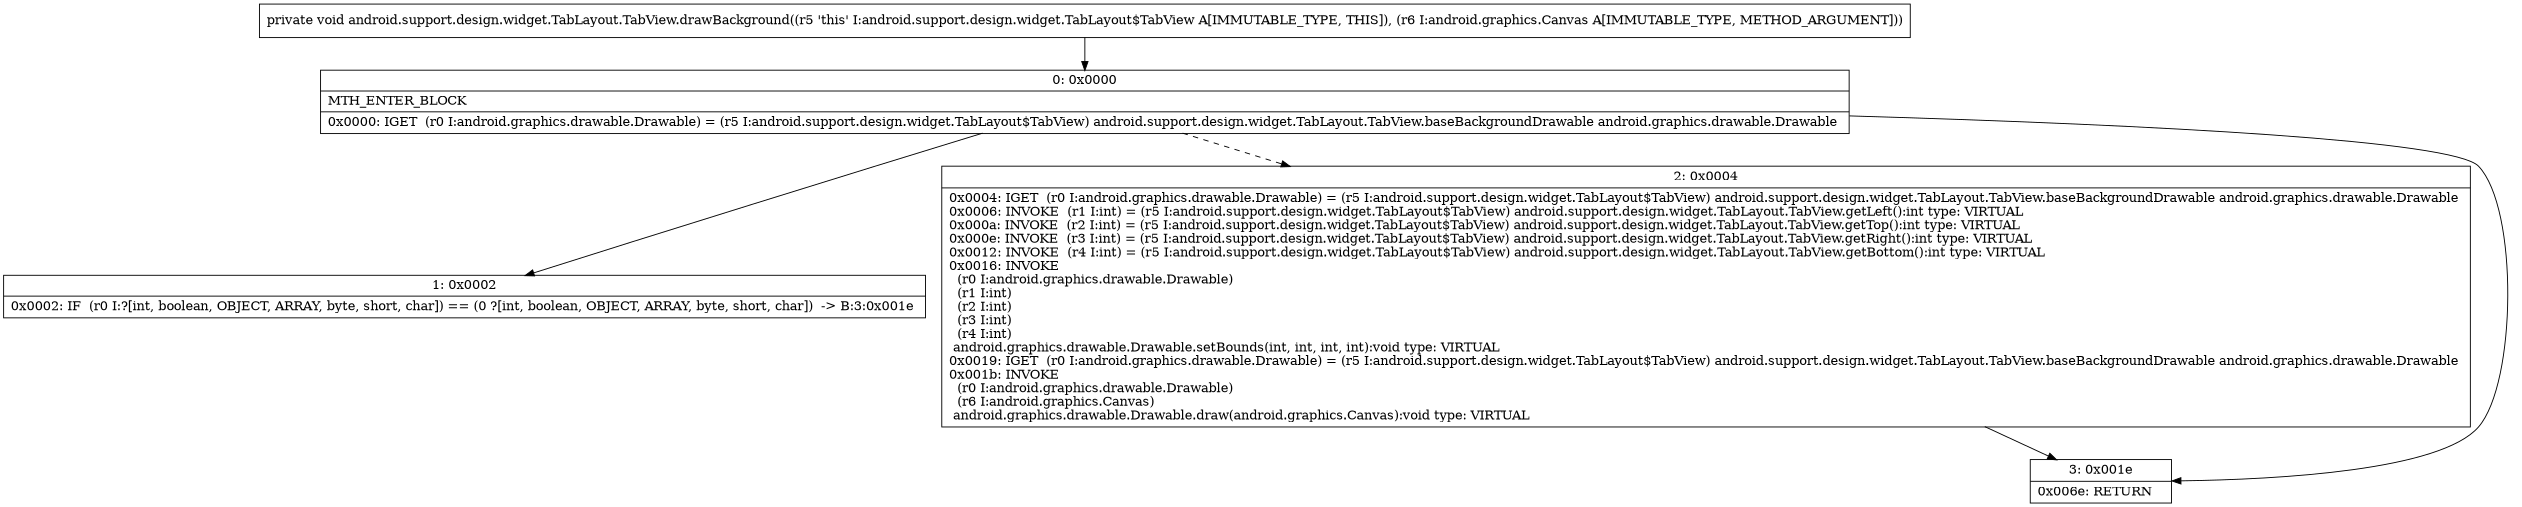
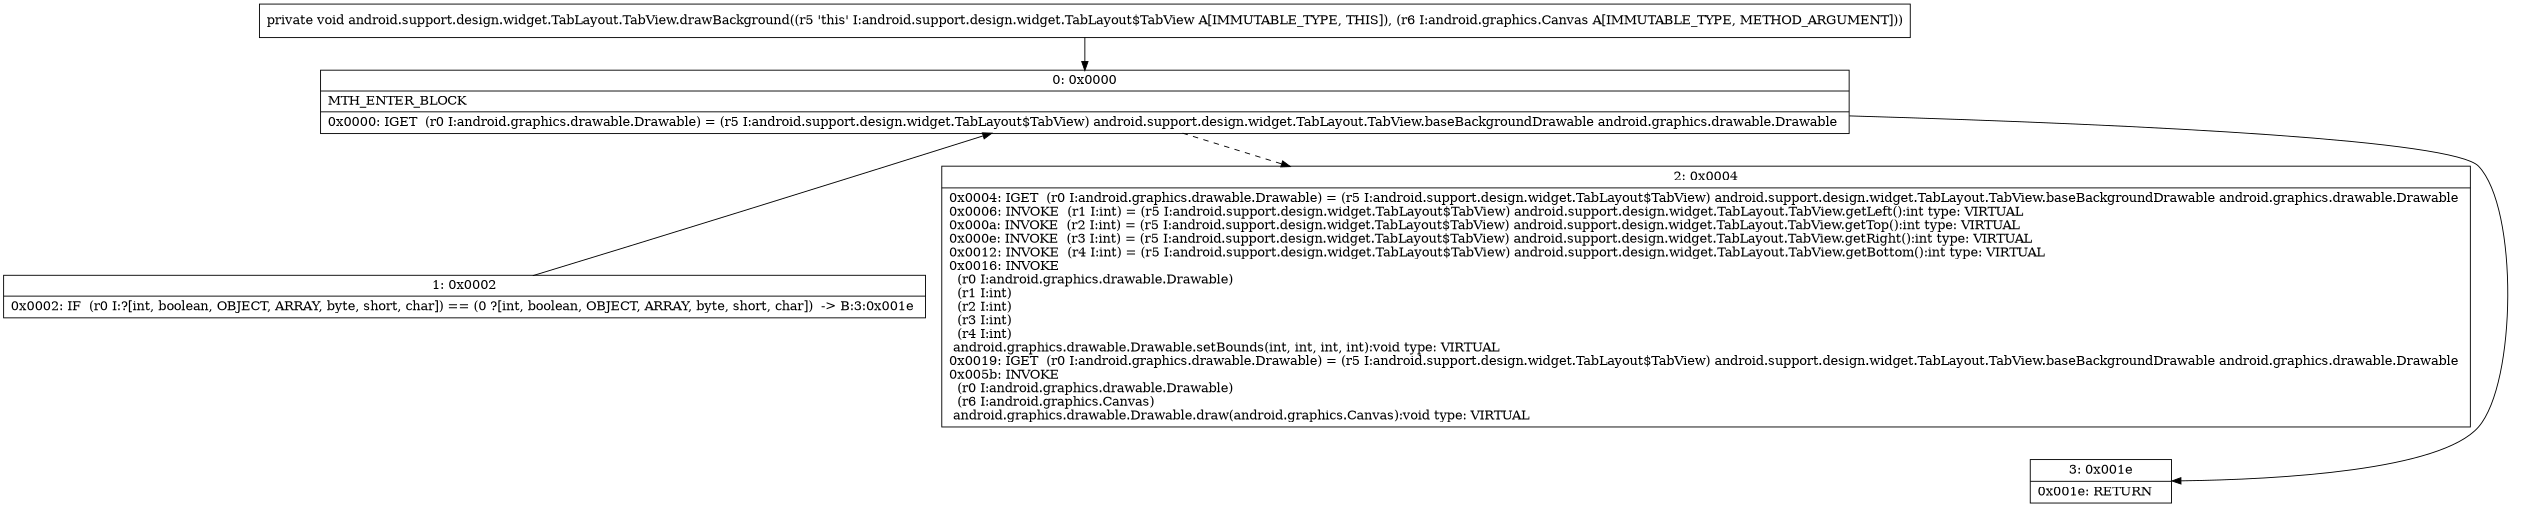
edge "0: 0x0000" -> "1: 0x0002": reversed
node "2: 0x0004": text "0x001b: INVOKE" -> "0x005b: INVOKE"
edge "2: 0x0004" -> "3: 0x001e": removed
node "3: 0x001e": text "0x006e: RETURN" -> "0x001e: RETURN"
